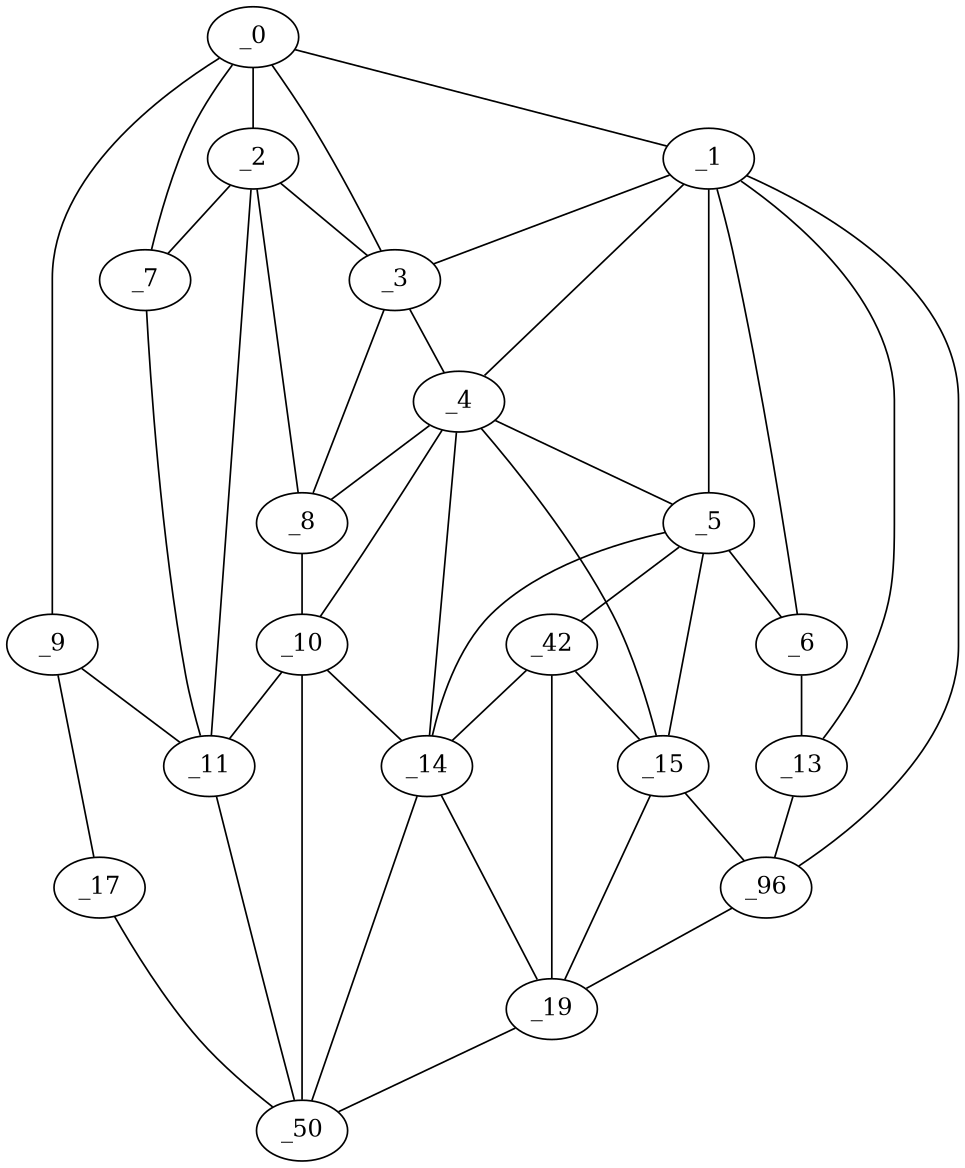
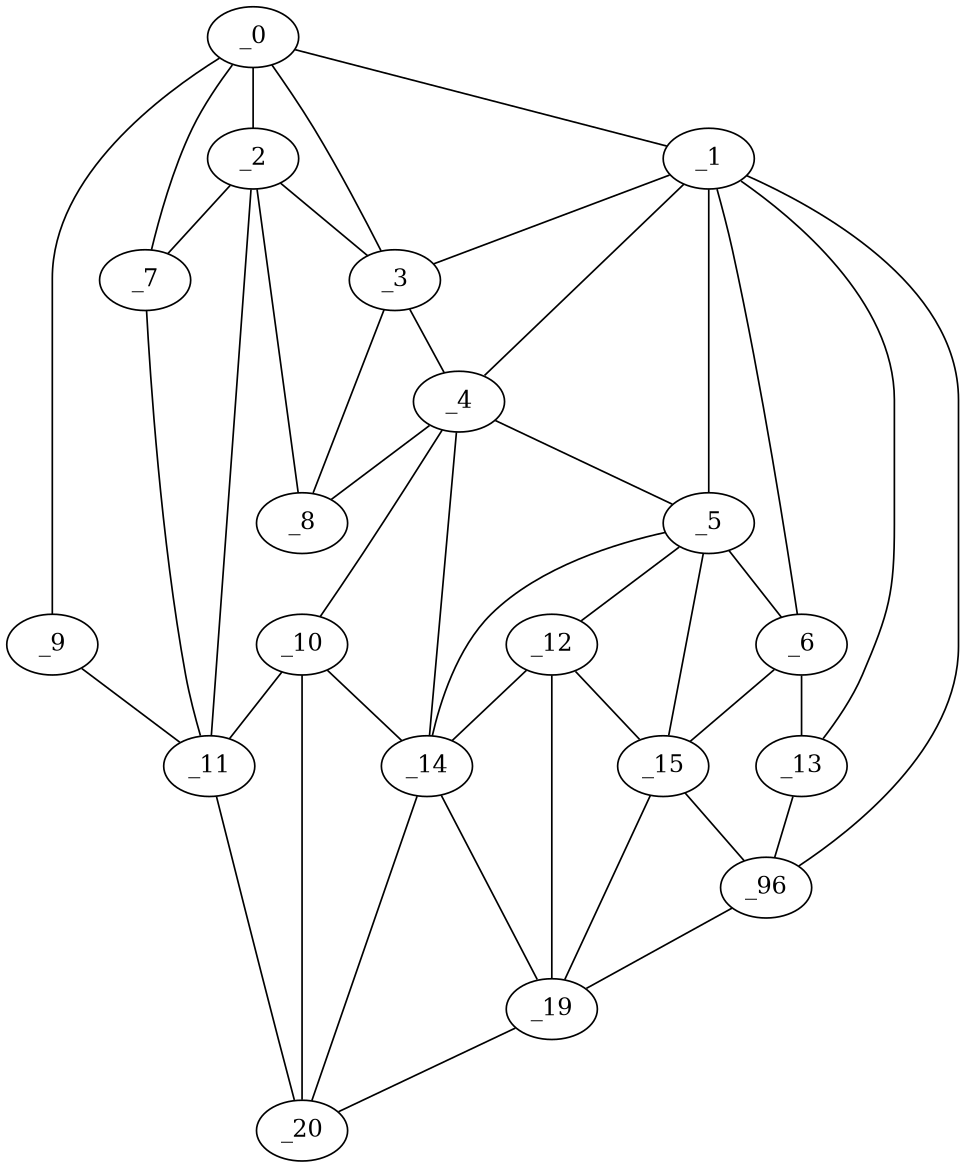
edge "_4" -- "_15": now "_6" -- "_15"
edge "_8" -- "_10": removed
node "_42": label "_42" -> "_12"
node "_17": removed
node "_50": label "_50" -> "_20"
